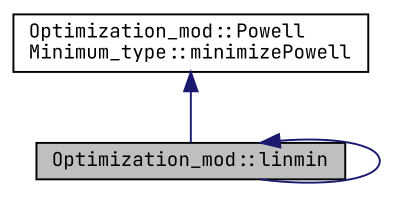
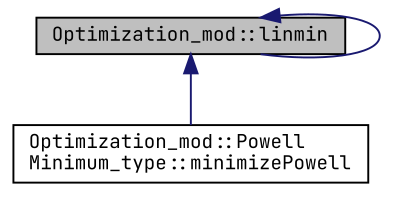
edge "Optimization_mod::linmin" -> "Optimization_mod::Powell Minimum_type::minimizePowell": reversed
